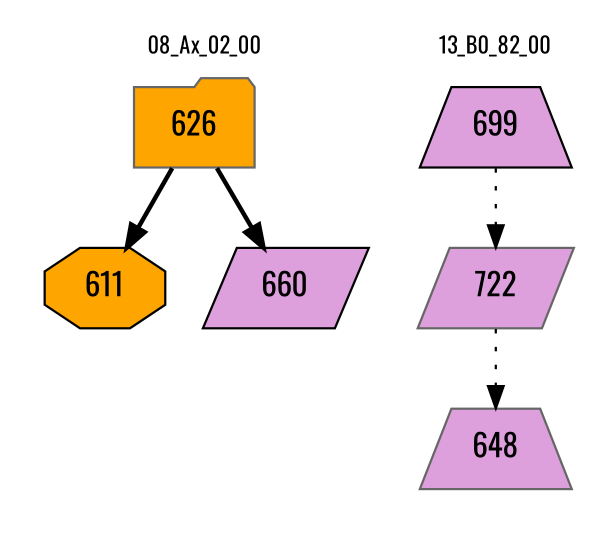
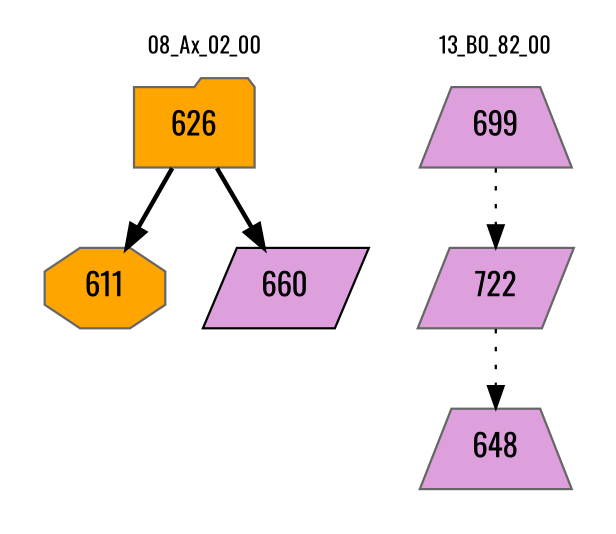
node "699": color black -> gray40
node "611": color black -> gray40
